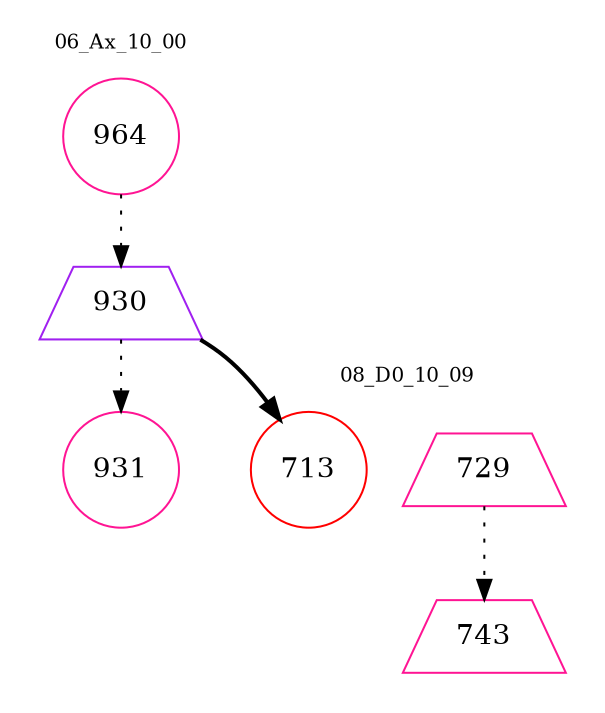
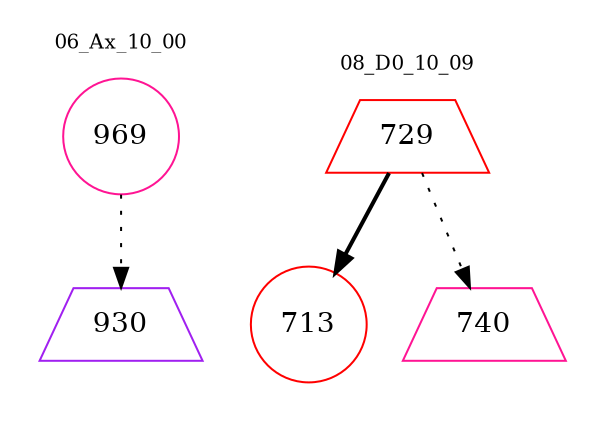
node "964": label "964" -> "969"
edge "930" -> "713": now "729" -> "713"
node "931": removed
node "729": color deeppink -> red
node "743": label "743" -> "740"
